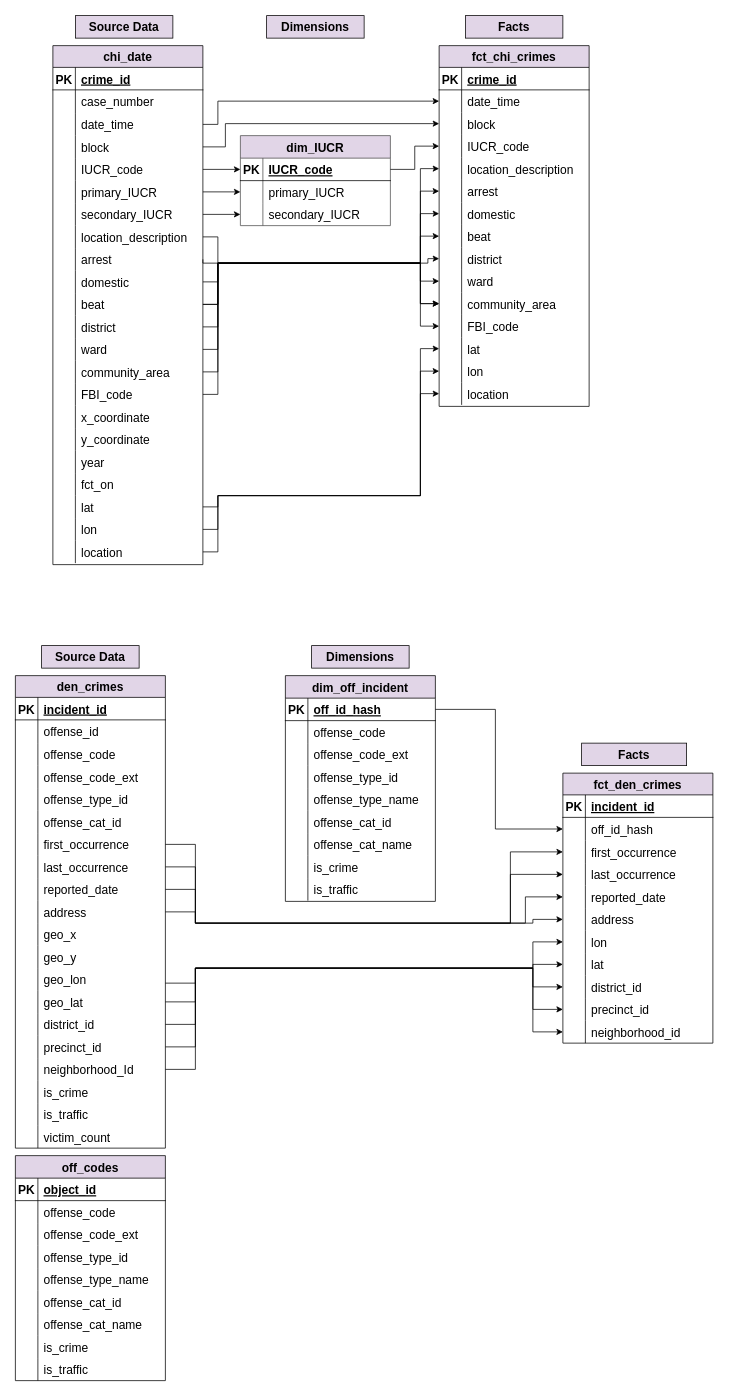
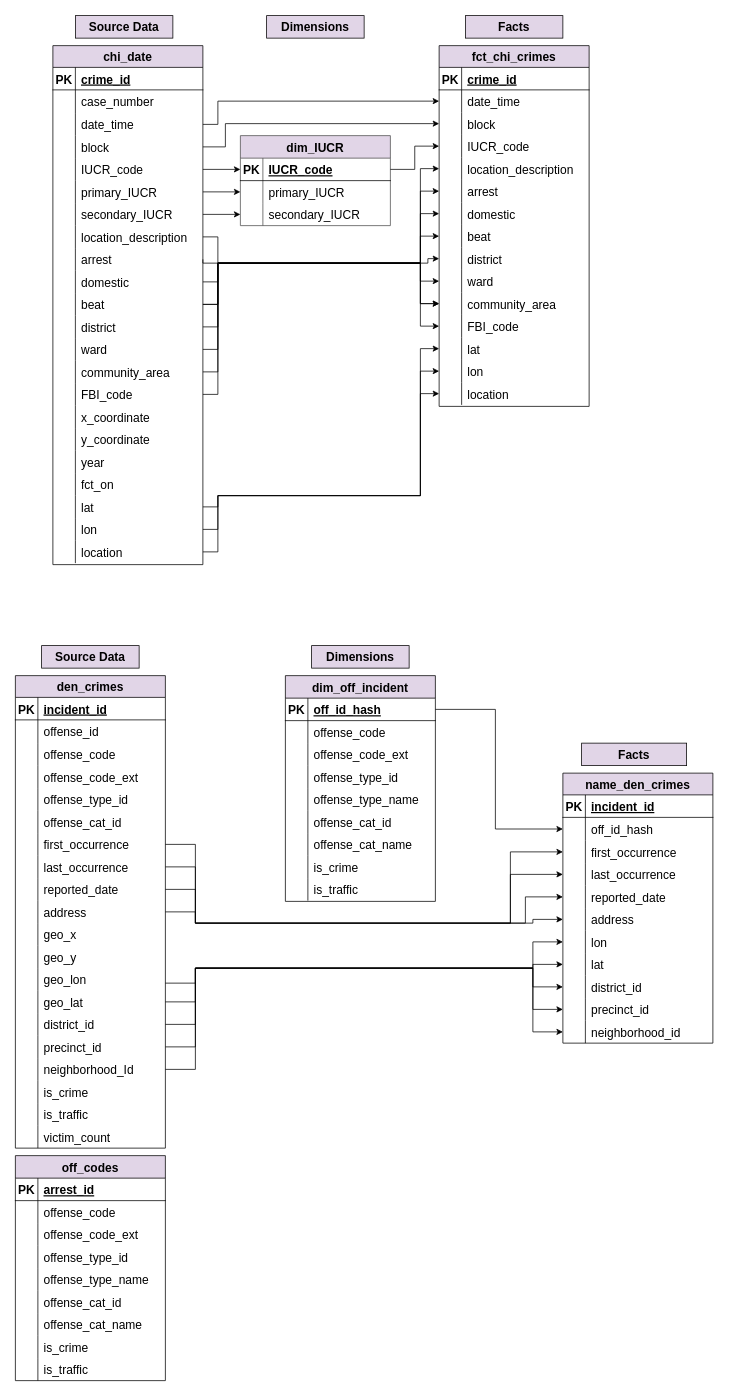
node "fct_den_crimes": label "fct_den_crimes" -> "name_den_crimes"
node "object_id": label "object_id" -> "arrest_id"
